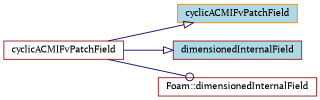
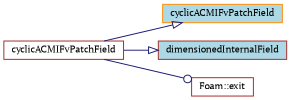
node "Foam::dimensionedInternalField": label "Foam::dimensionedInternalField" -> "Foam::exit"
